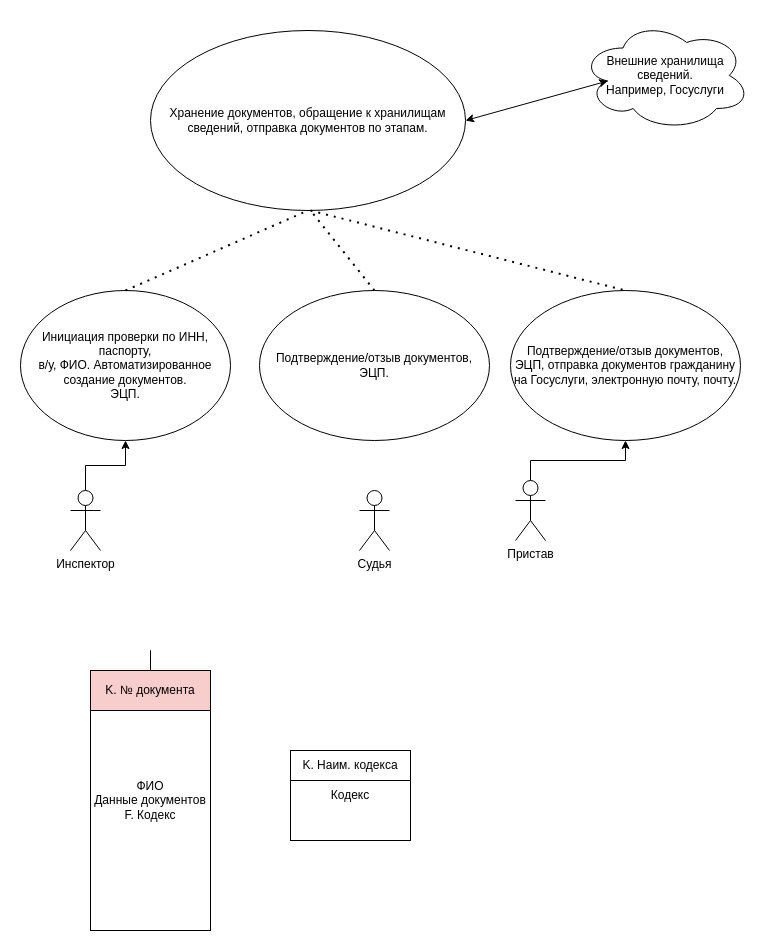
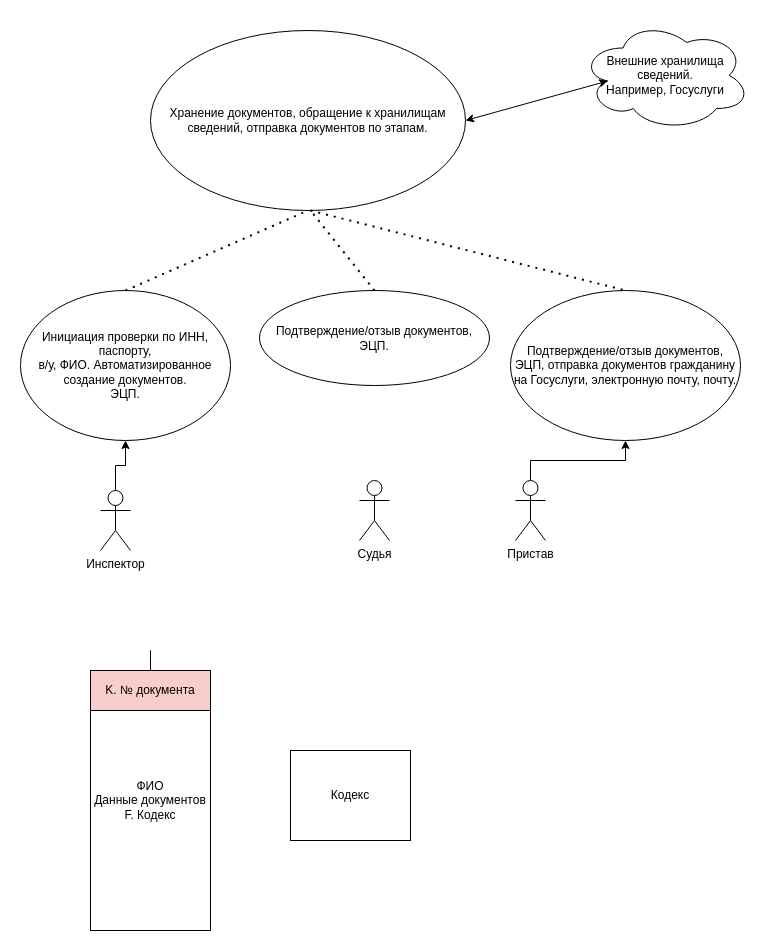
node "Подтверждение/отзыв документов, ЭЦП.": size 230x150 -> 230x95
node "Инспектор": moved (86, 521) -> (116, 521)
node "Судья": moved (375, 521) -> (375, 511)
node "K. Наим. кодекса": removed
